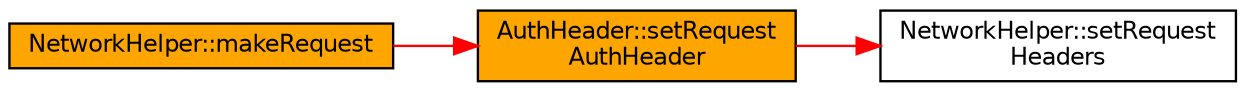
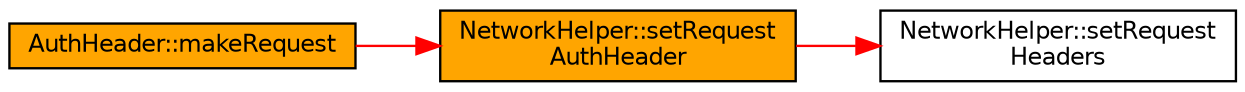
node "NetworkHelper::makeRequest": label "NetworkHelper::makeRequest" -> "AuthHeader::makeRequest"
node "AuthHeader::setRequest AuthHeader": label "AuthHeader::setRequest AuthHeader" -> "NetworkHelper::setRequest AuthHeader"
